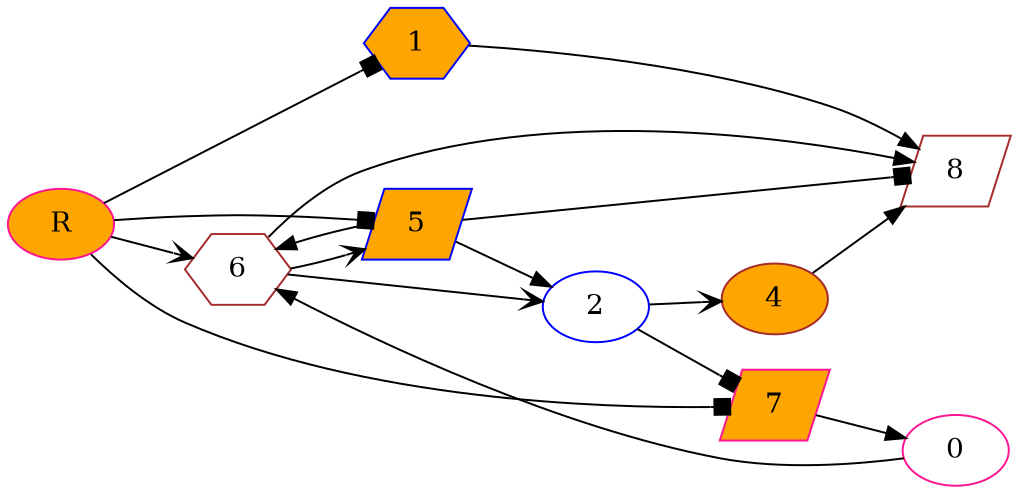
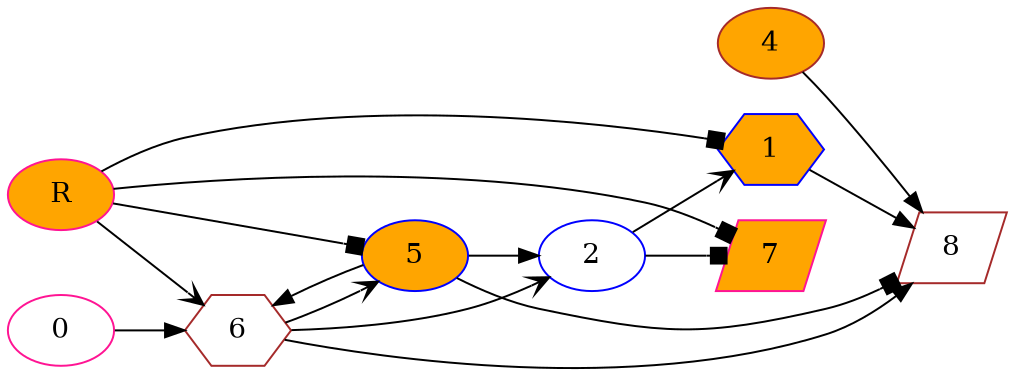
node "5": shape parallelogram -> ellipse
edge "2" -> "4": now "2" -> "1"
edge "7" -> "0": removed
